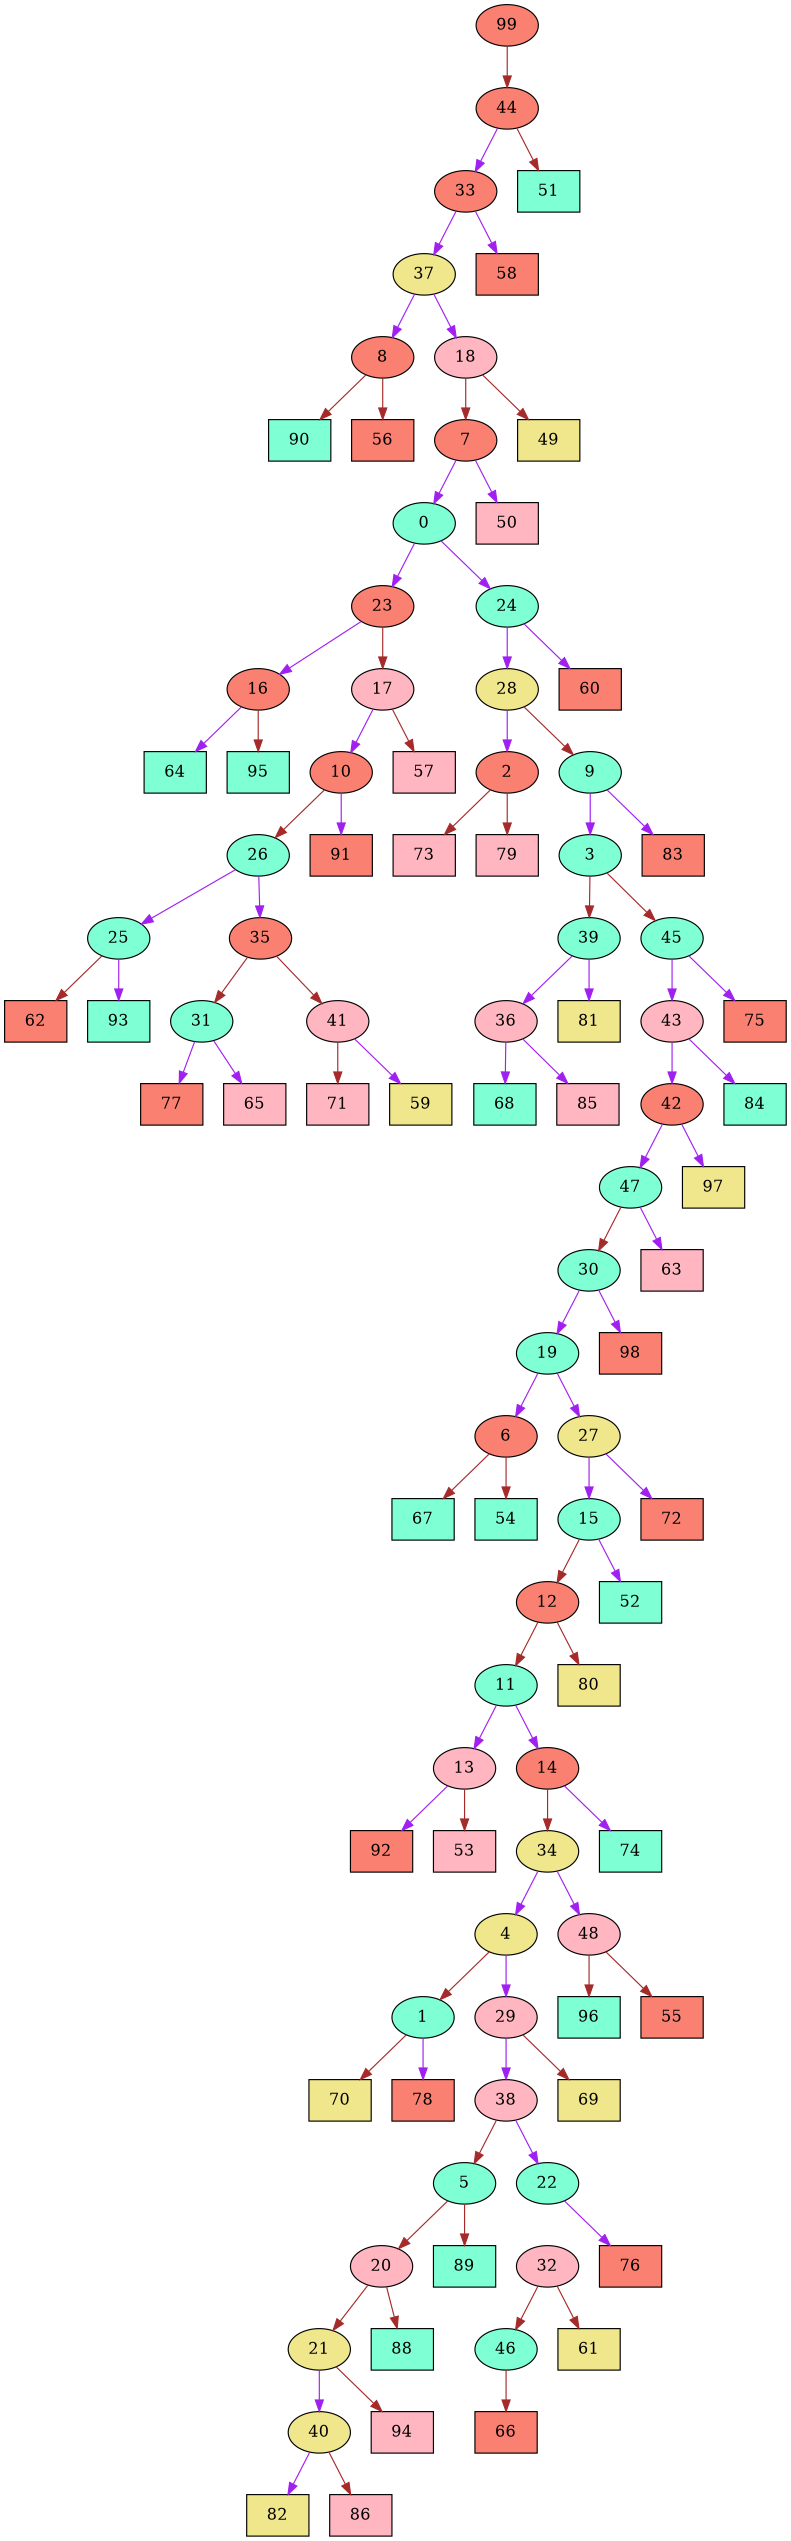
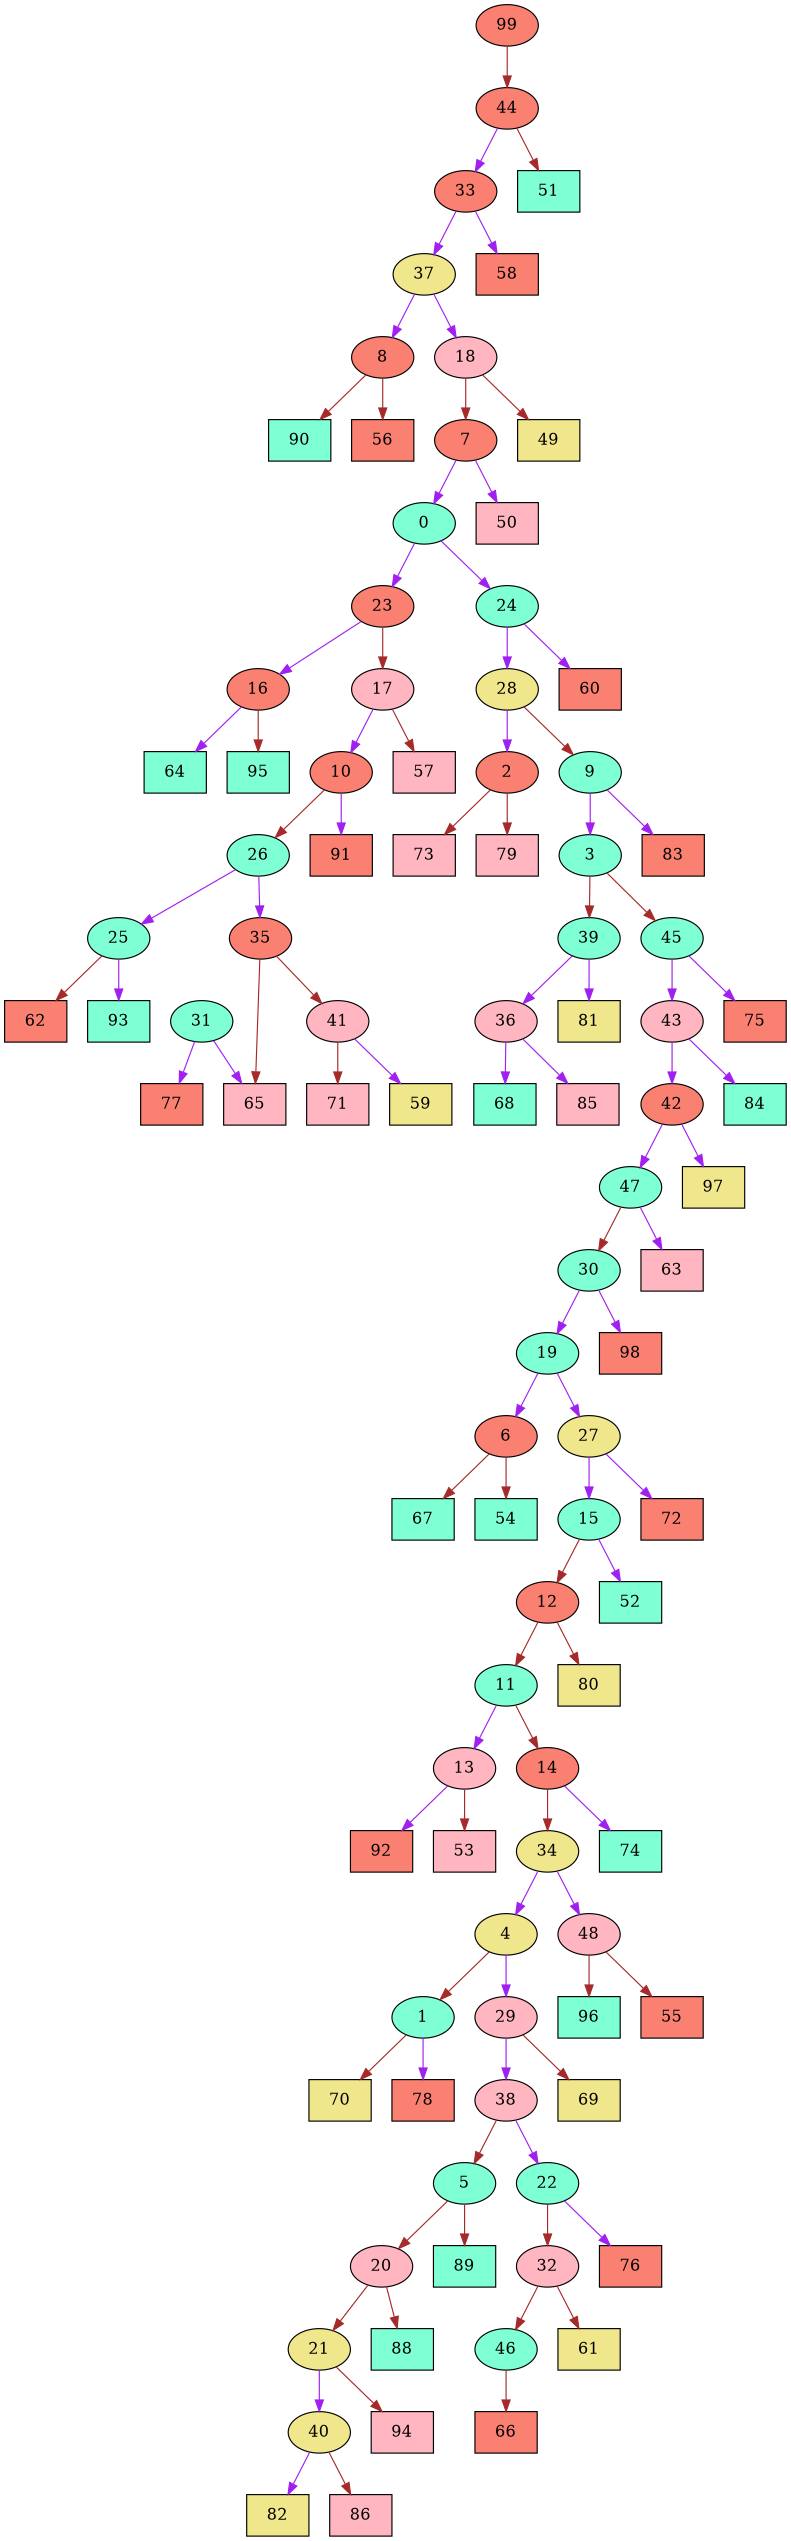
edge "35" -> "31": now "35" -> "65"
edge "11" -> "14": color purple -> brown
edge "22" -> "32": added
